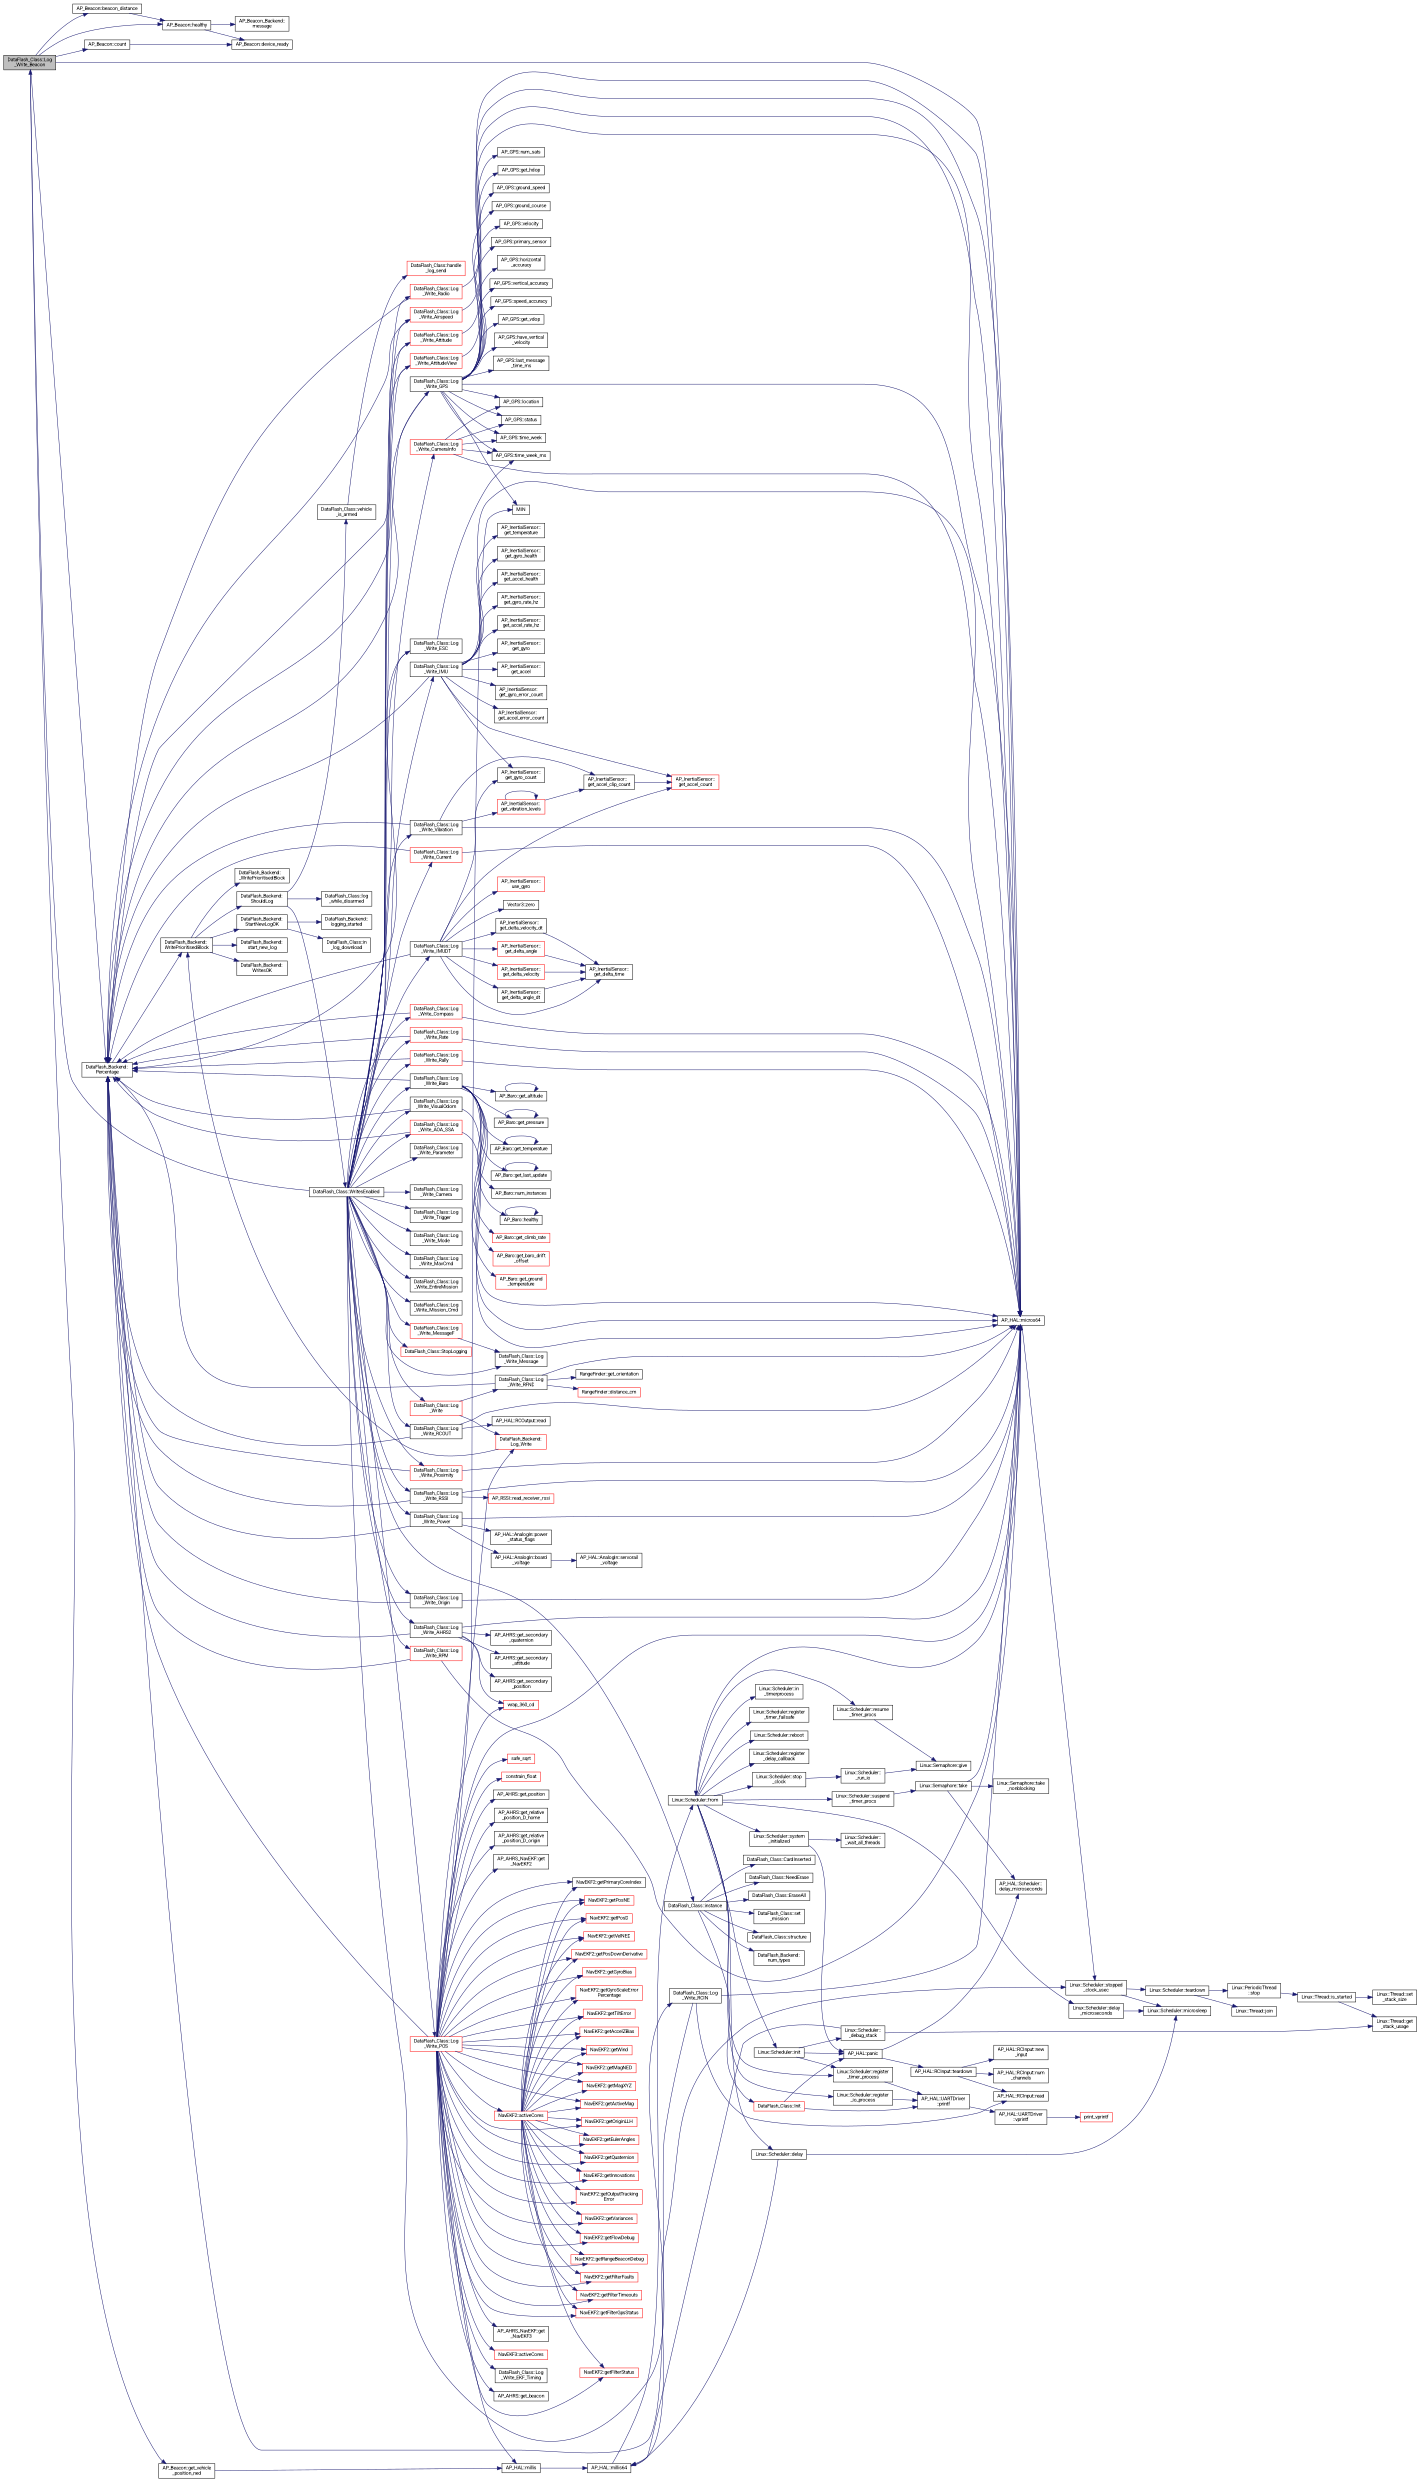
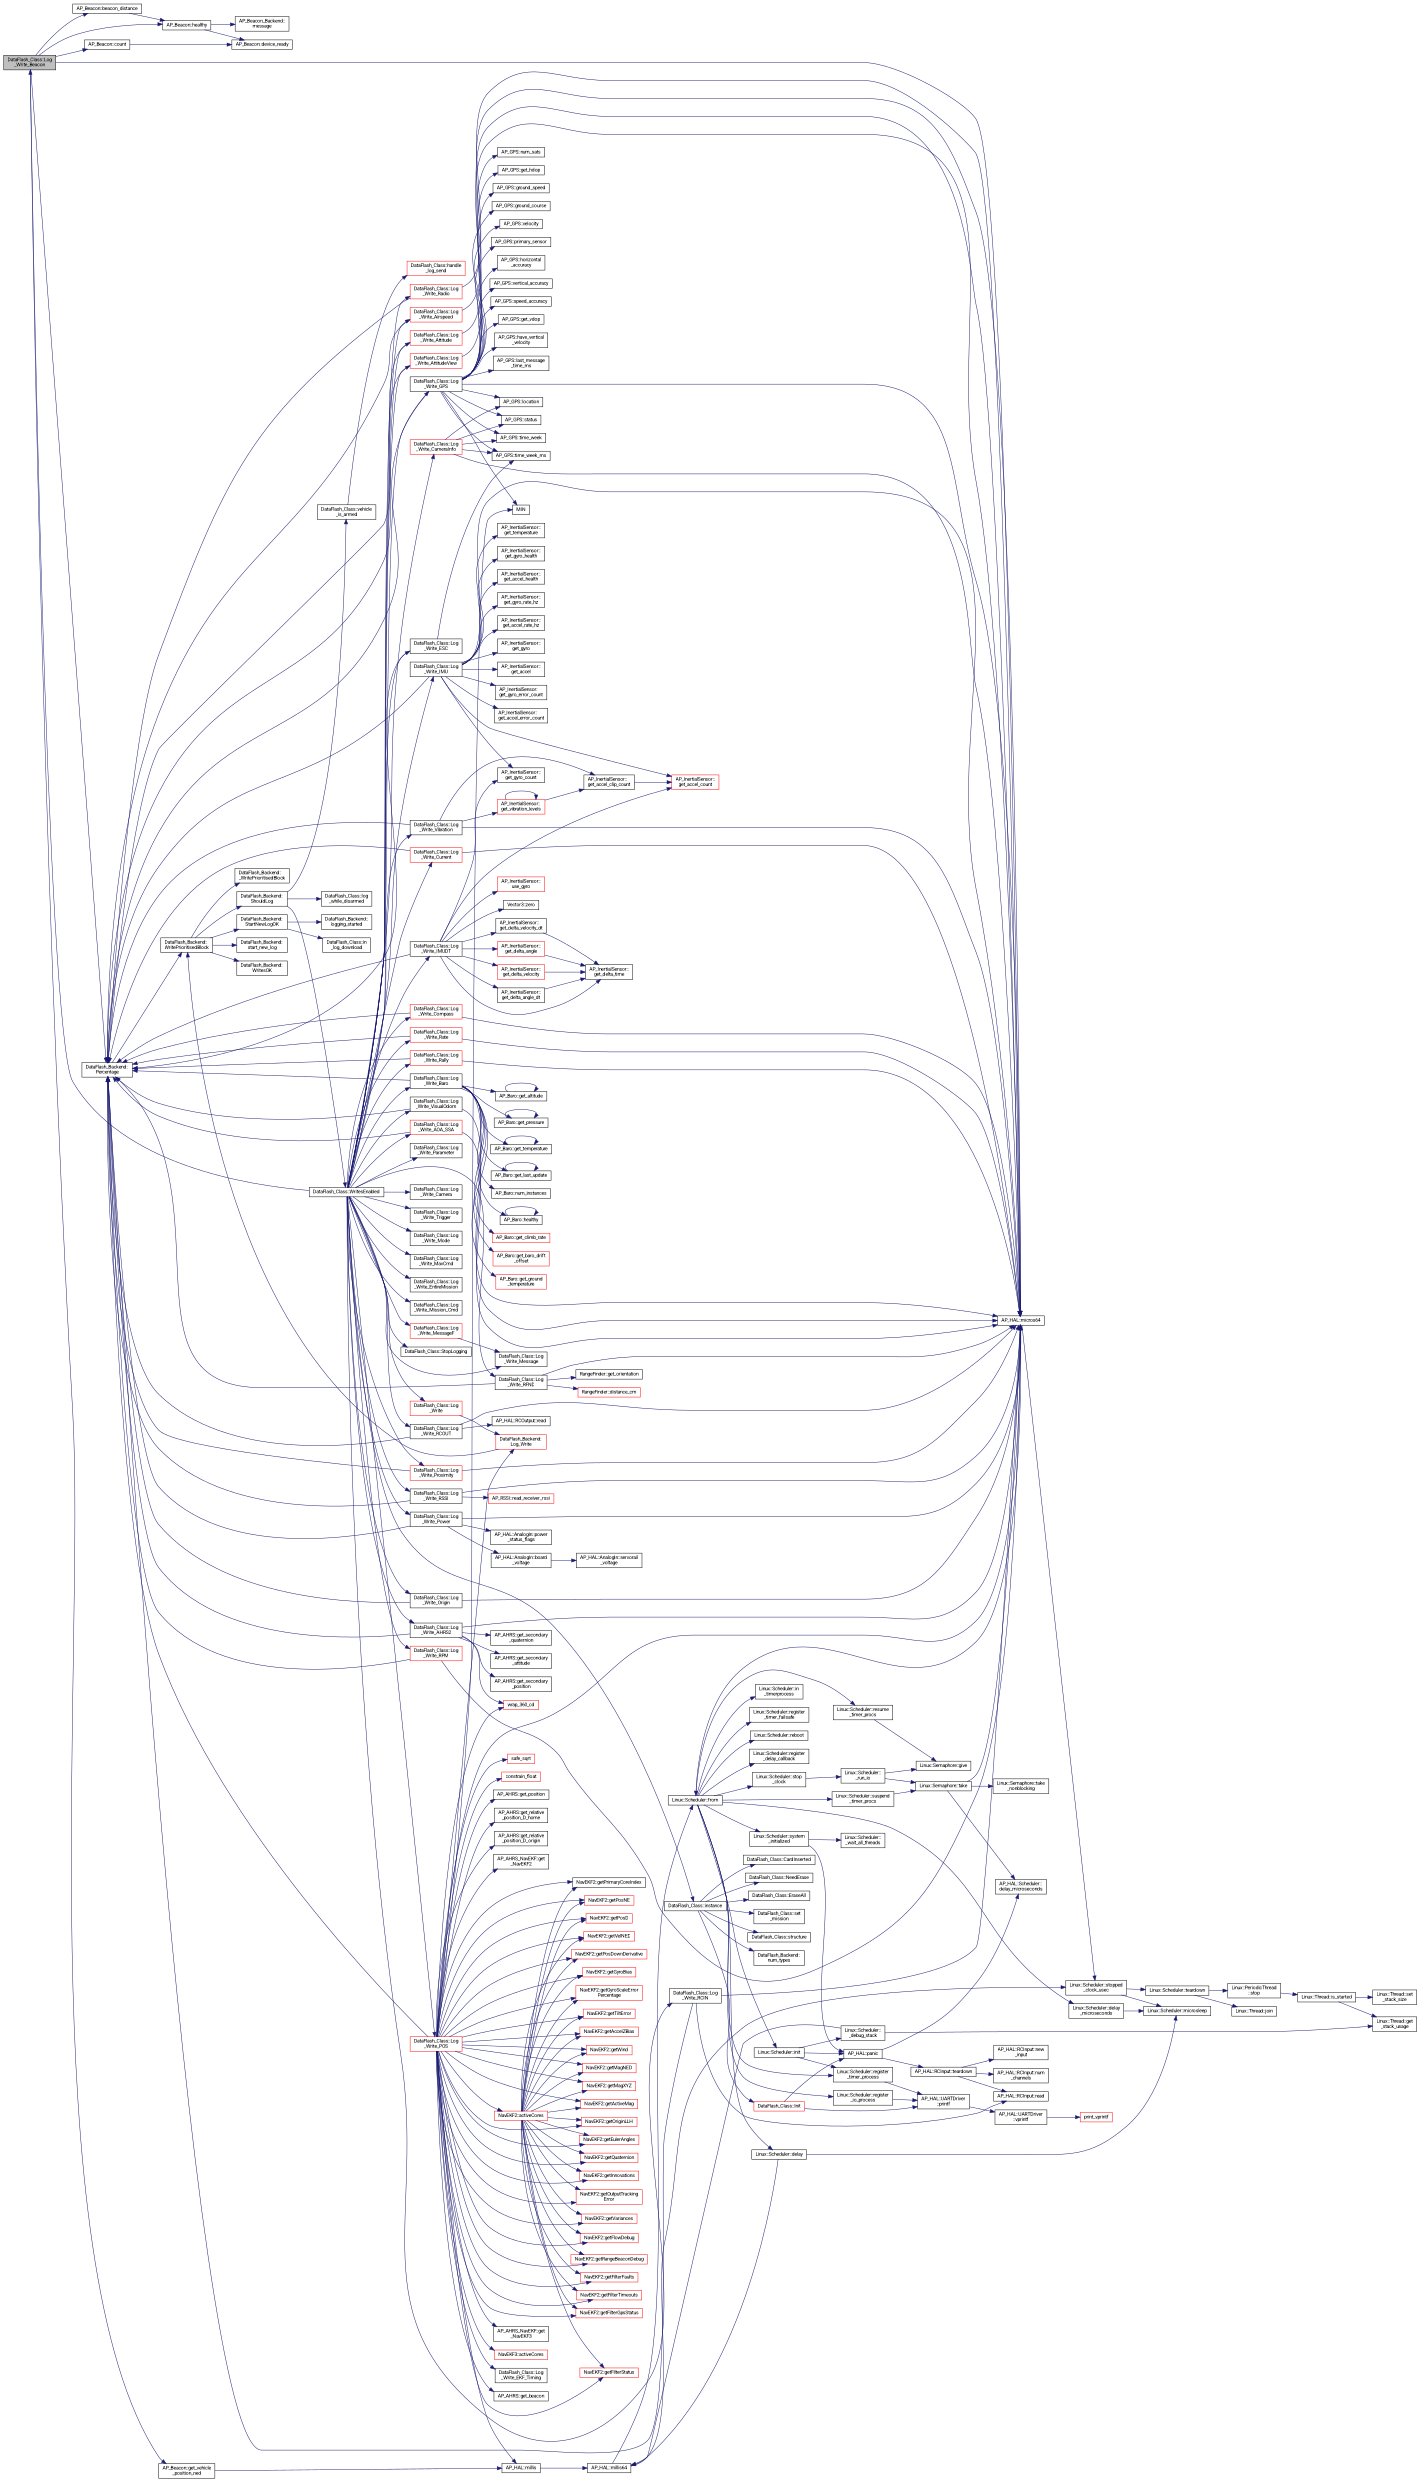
node "DataFlash_Class::StopLogging": color red -> black
edge "DataFlash_Class::Log _Write" -> "DataFlash_Class::Log _Write_RFND": now "DataFlash_Class::WritesEnabled" -> "DataFlash_Class::Log _Write_RFND"
edge "Linux::Scheduler:: _run_io" -> "Linux::Semaphore::take": added
